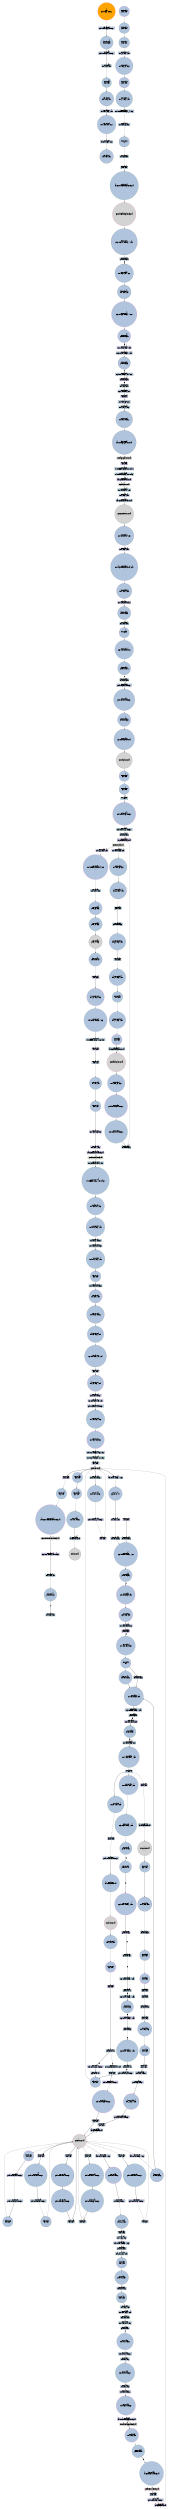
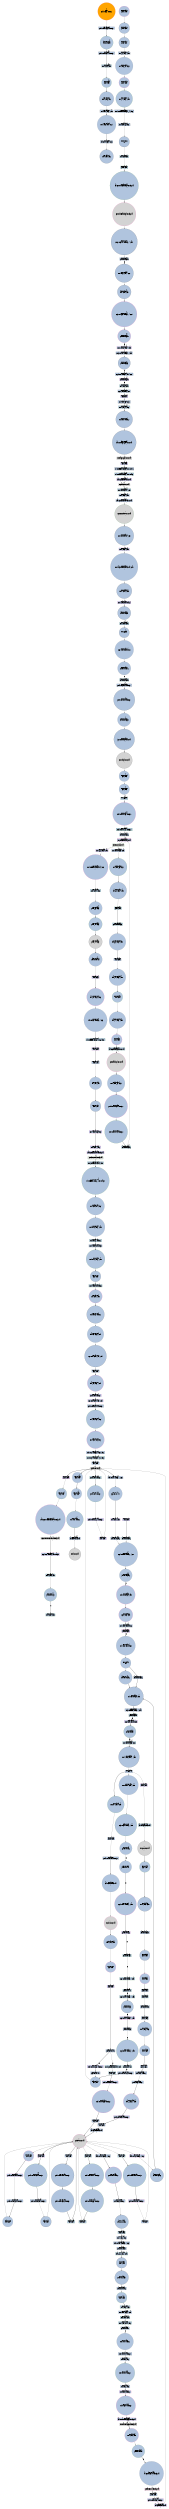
node "0x01004controlfp pushl $0x1001c40<UINT32>": label "0x01004controlfp pushl $0x1001c40<UINT32>" -> "0x01004dec pushl $0x1001c40<UINT32>"
